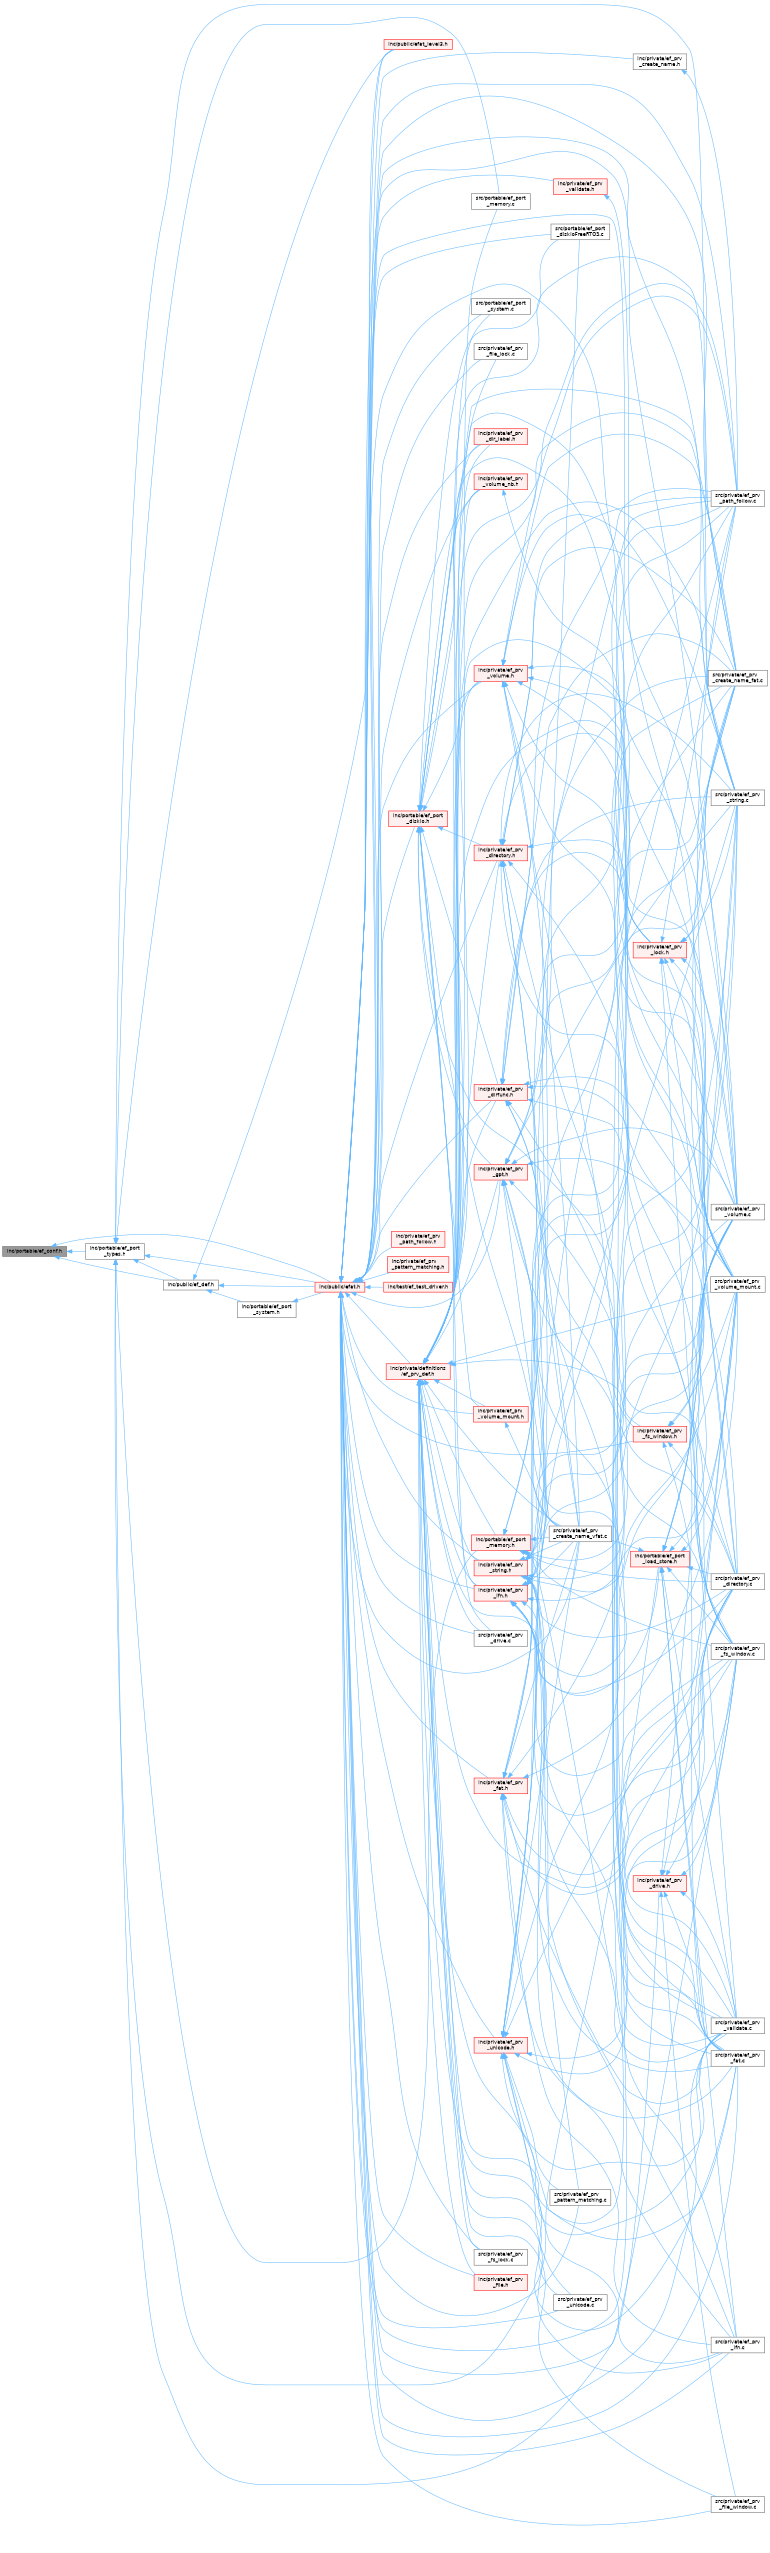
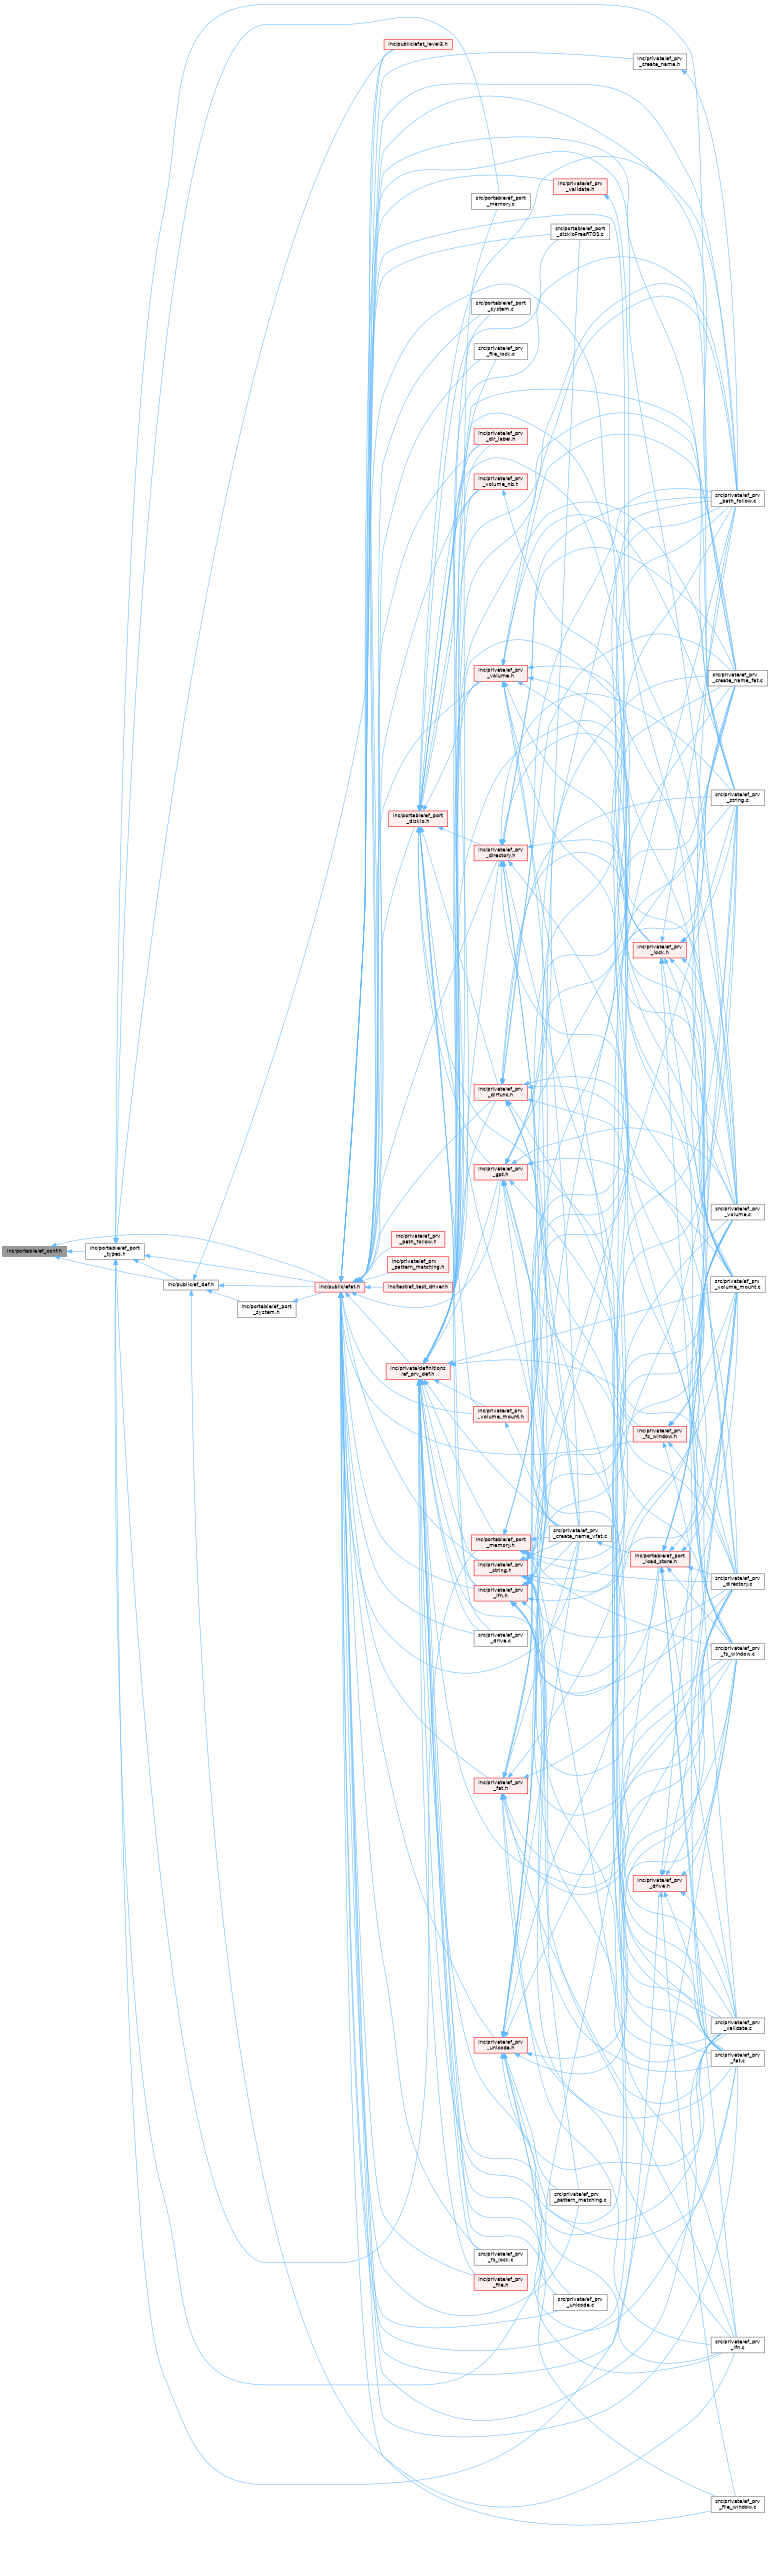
edge "src/private/ef_prv _path_follow.c" -> "inc/portable/ef_port _diskio.h": added
edge "src/private/ef_prv _create_name_vfat.c" -> "inc/portable/ef_port _load_store.h": reversed
edge "src/private/ef_prv _lfn.c" -> "inc/public/efat.h": now "src/private/ef_prv _lfn.c" -> "inc/public/ef_def.h"
